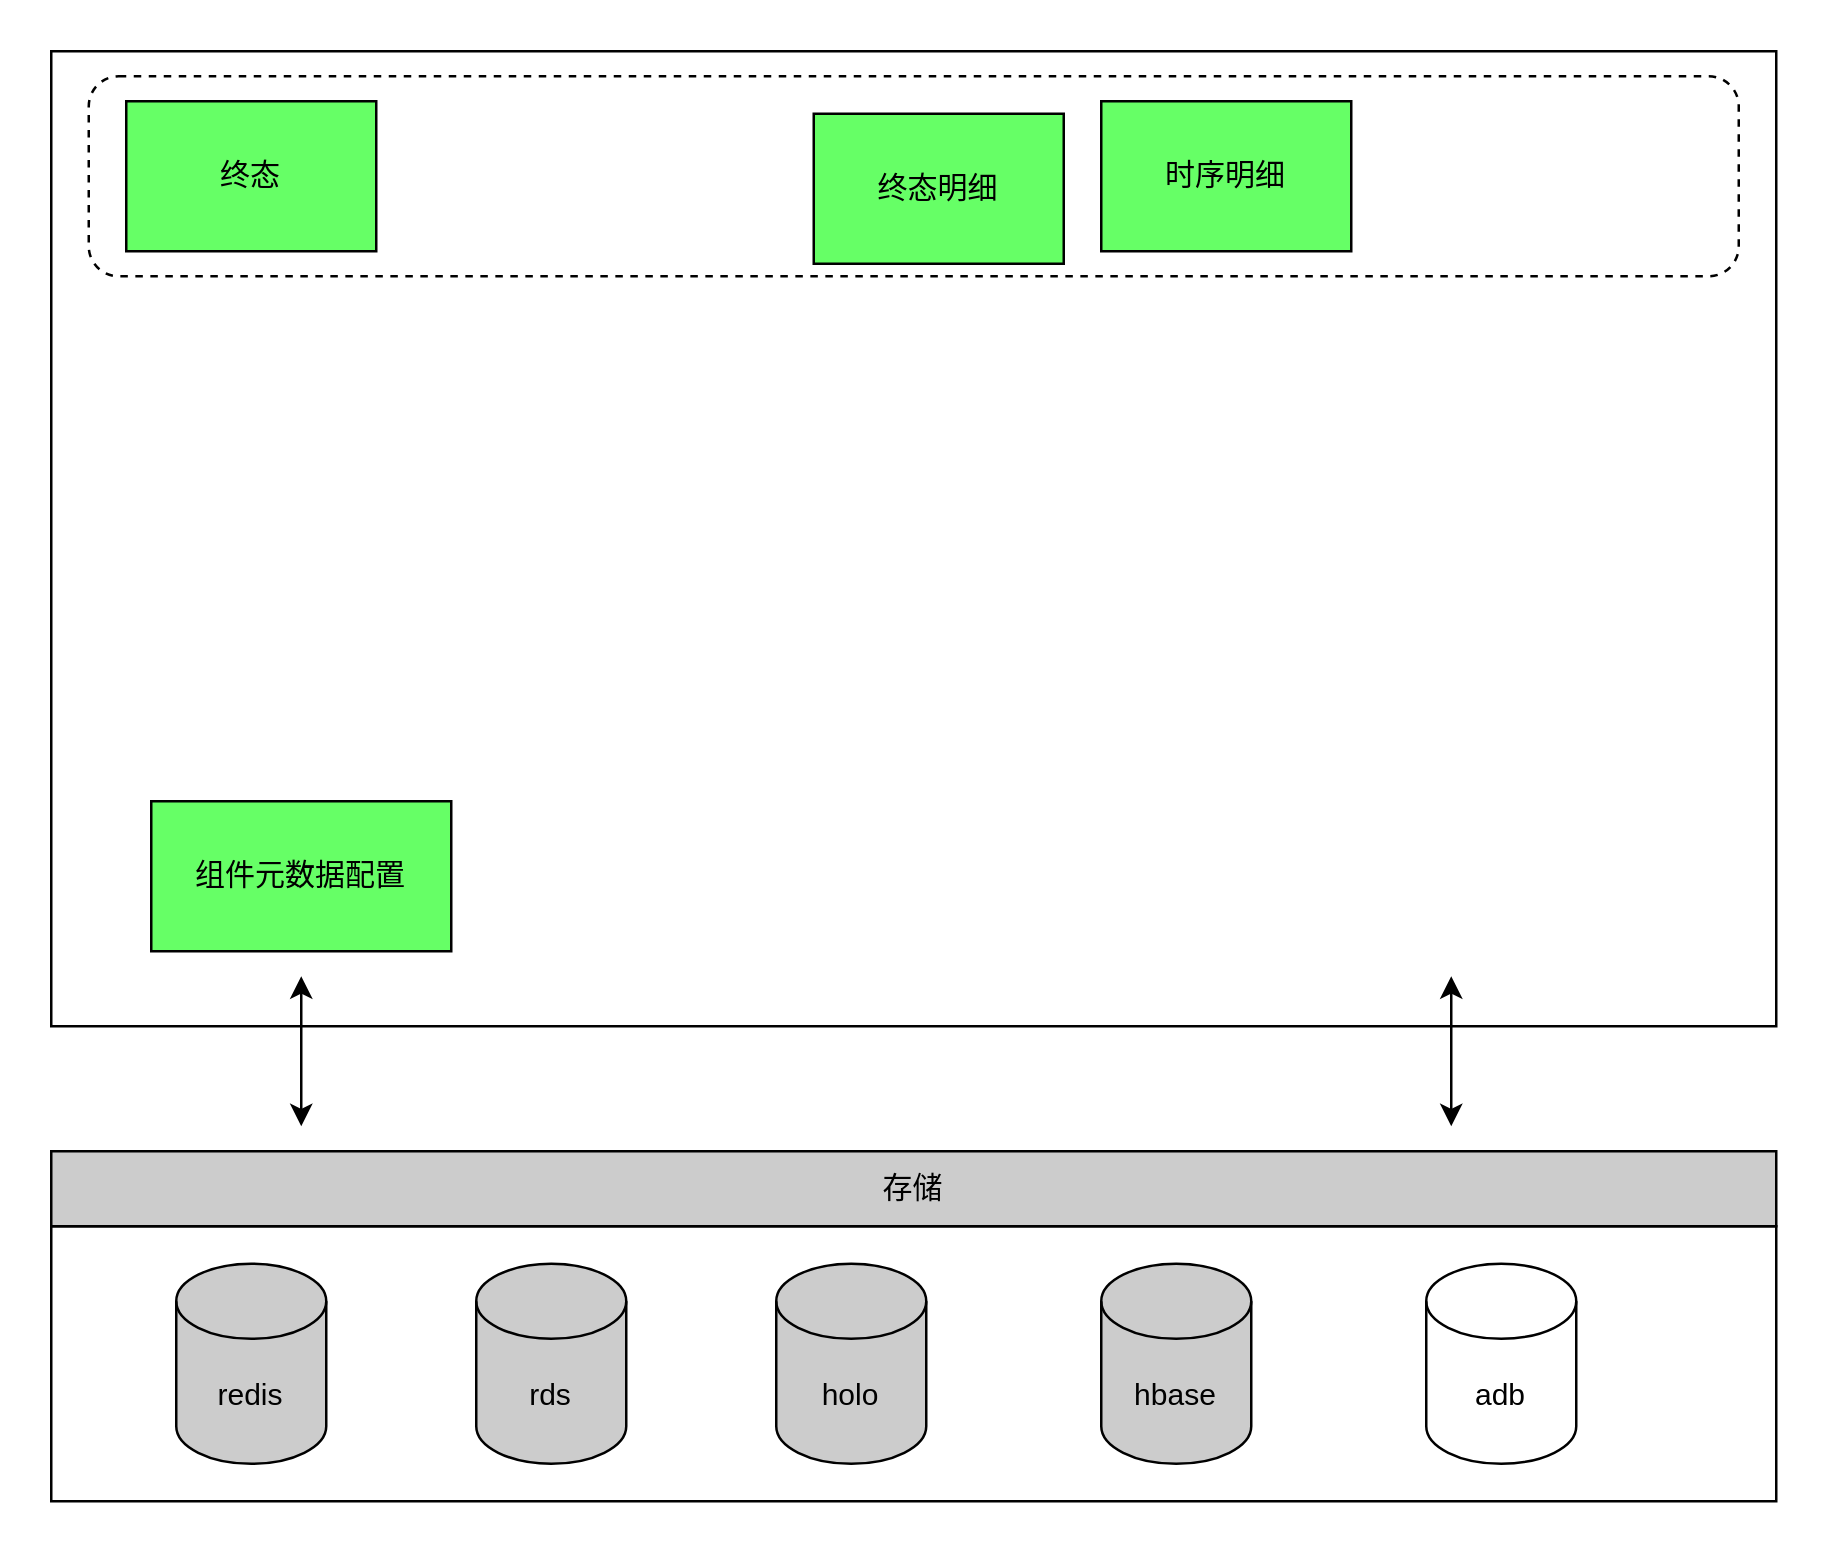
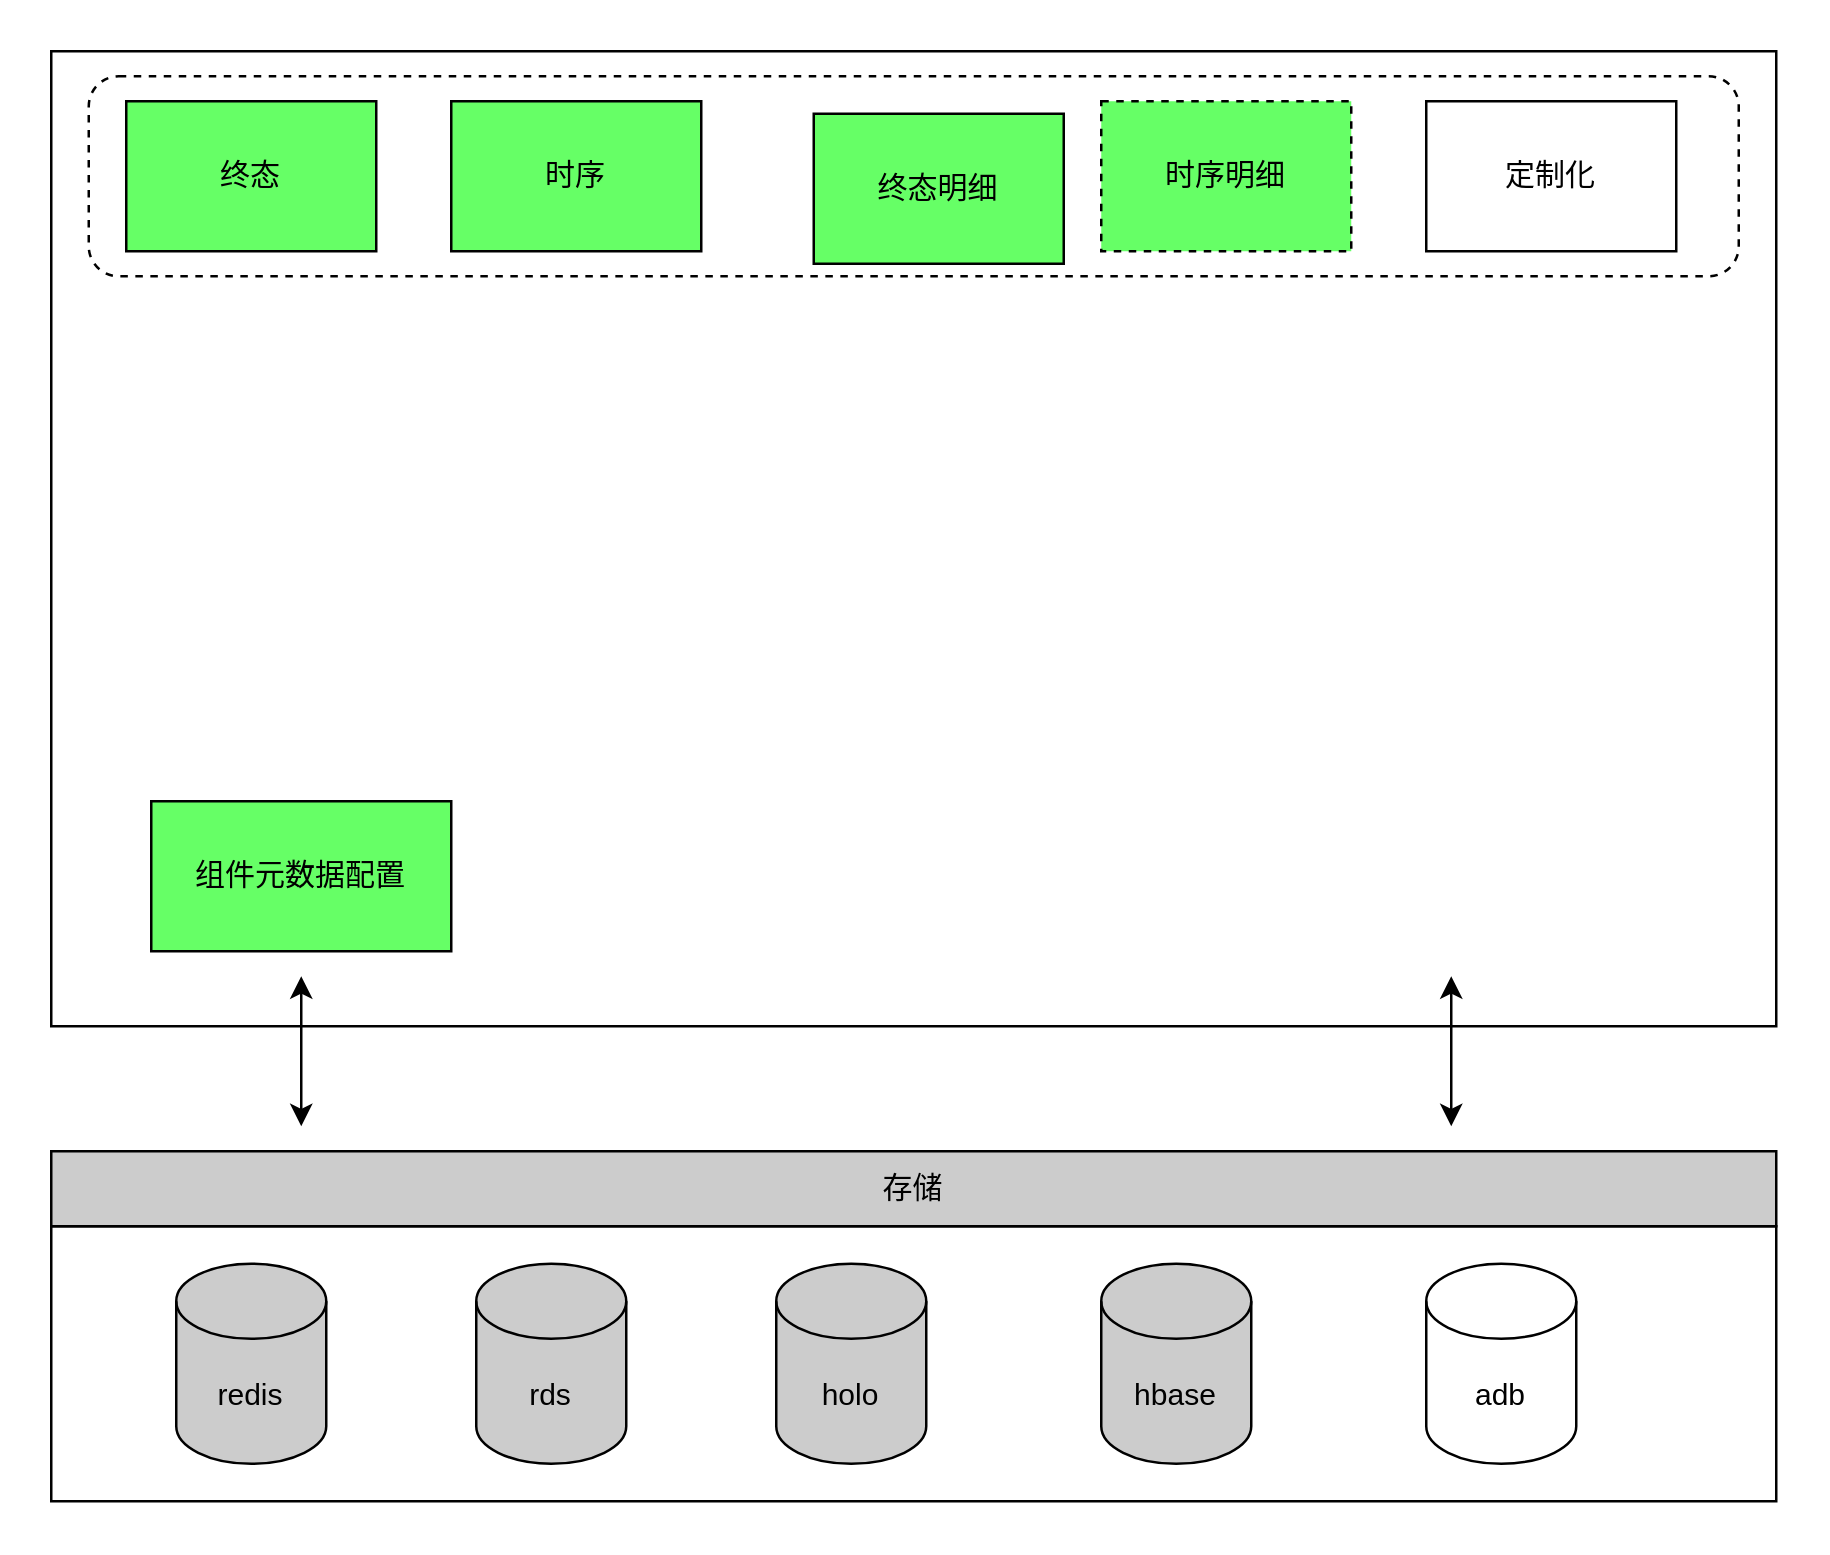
node "时序": added
node "时序明细": style solid -> dashed
node "定制化": added
